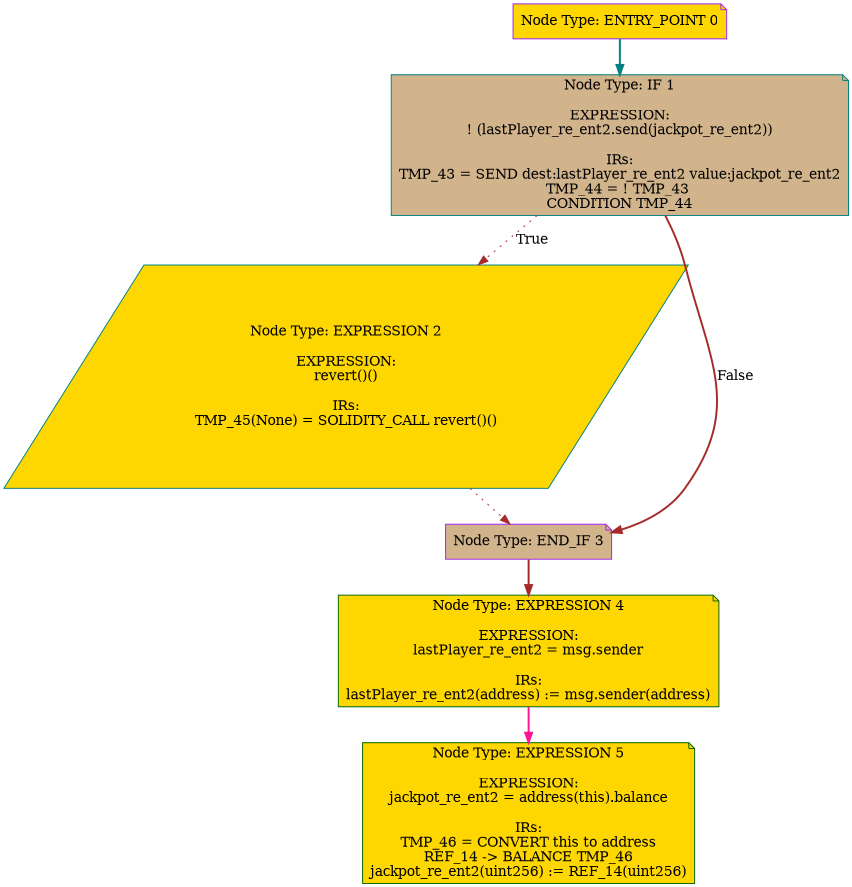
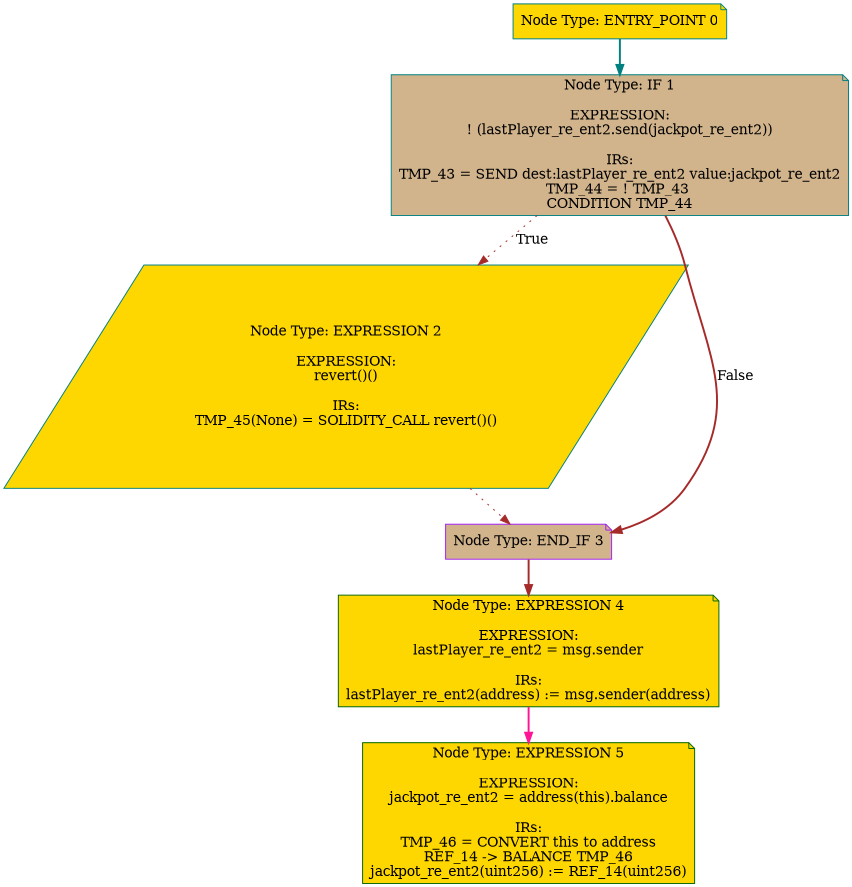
node "Node Type: ENTRY_POINT 0": color purple -> teal
